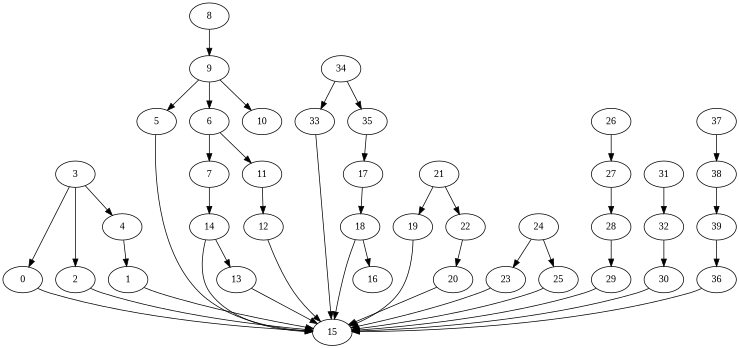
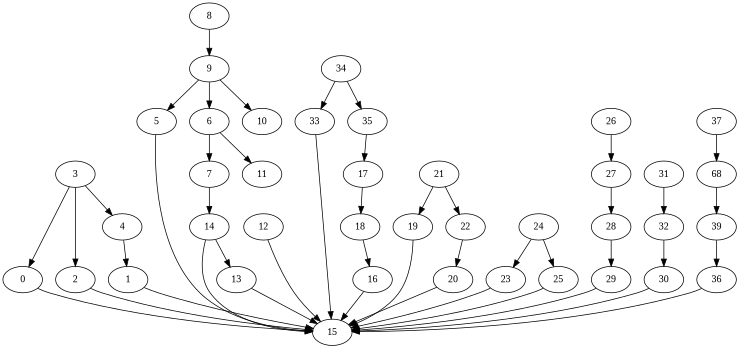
node "38": label "38" -> "68"
edge "11" -> "12": removed
edge "18" -> "15": now "16" -> "15"
